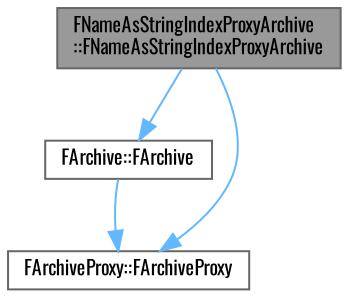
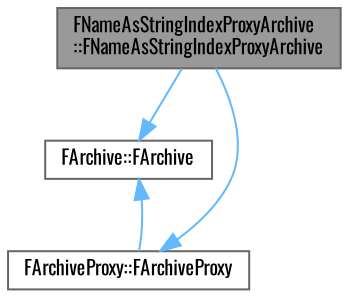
edge "FArchive::FArchive" -> "FArchiveProxy::FArchiveProxy": reversed
